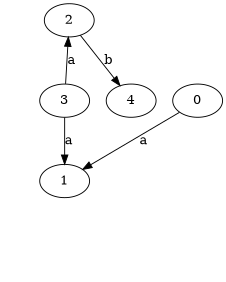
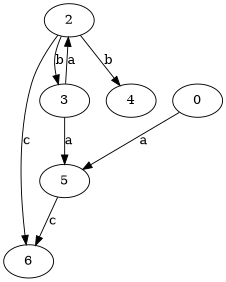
edge "2" -> "3": added, label "b"
node "1": label "1" -> "5"
node "6": added
